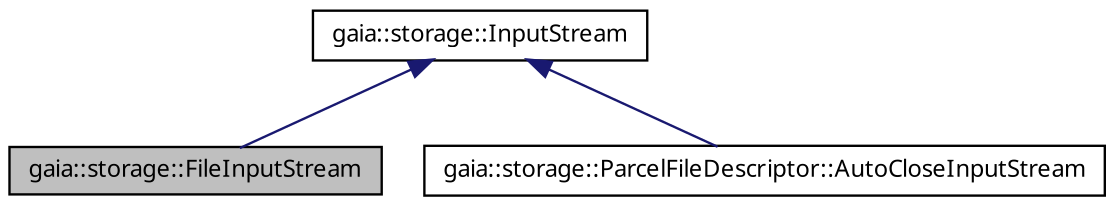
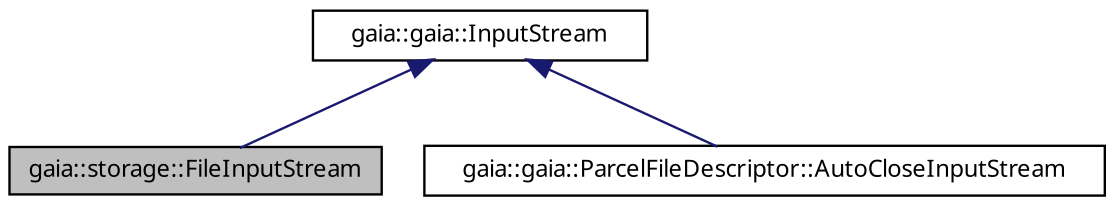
node "gaia::storage::InputStream": label "gaia::storage::InputStream" -> "gaia::gaia::InputStream"
node "gaia::storage::ParcelFileDescriptor::AutoCloseInputStream": label "gaia::storage::ParcelFileDescriptor::AutoCloseInputStream" -> "gaia::gaia::ParcelFileDescriptor::AutoCloseInputStream"
